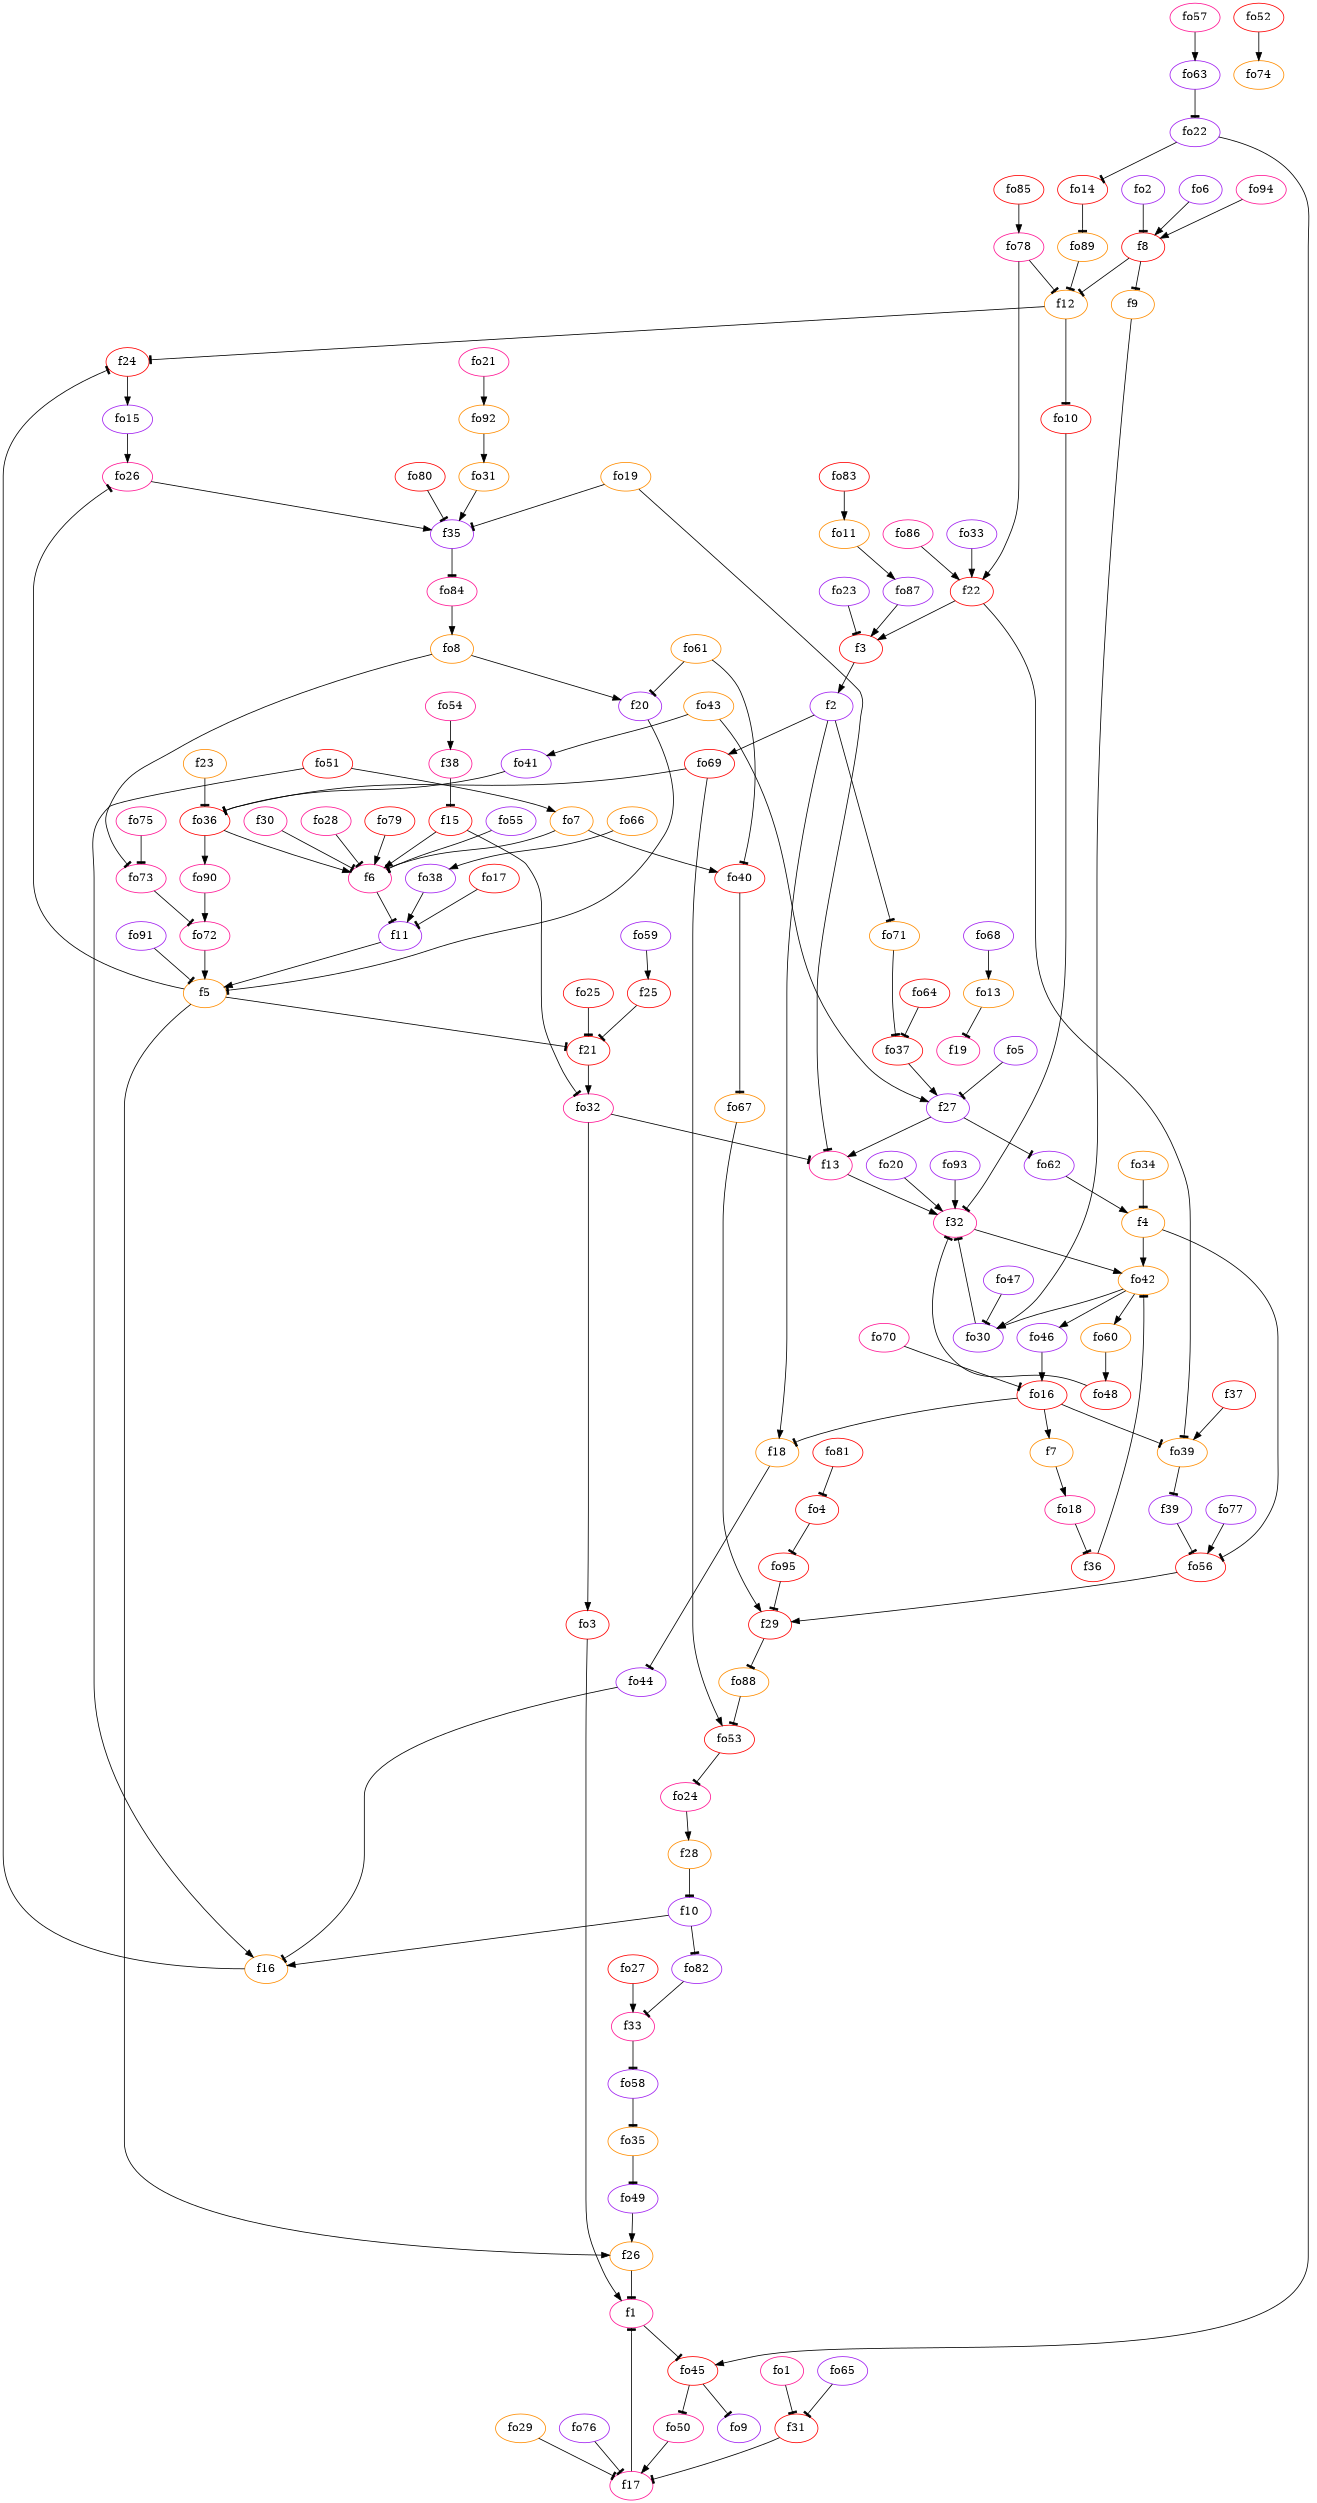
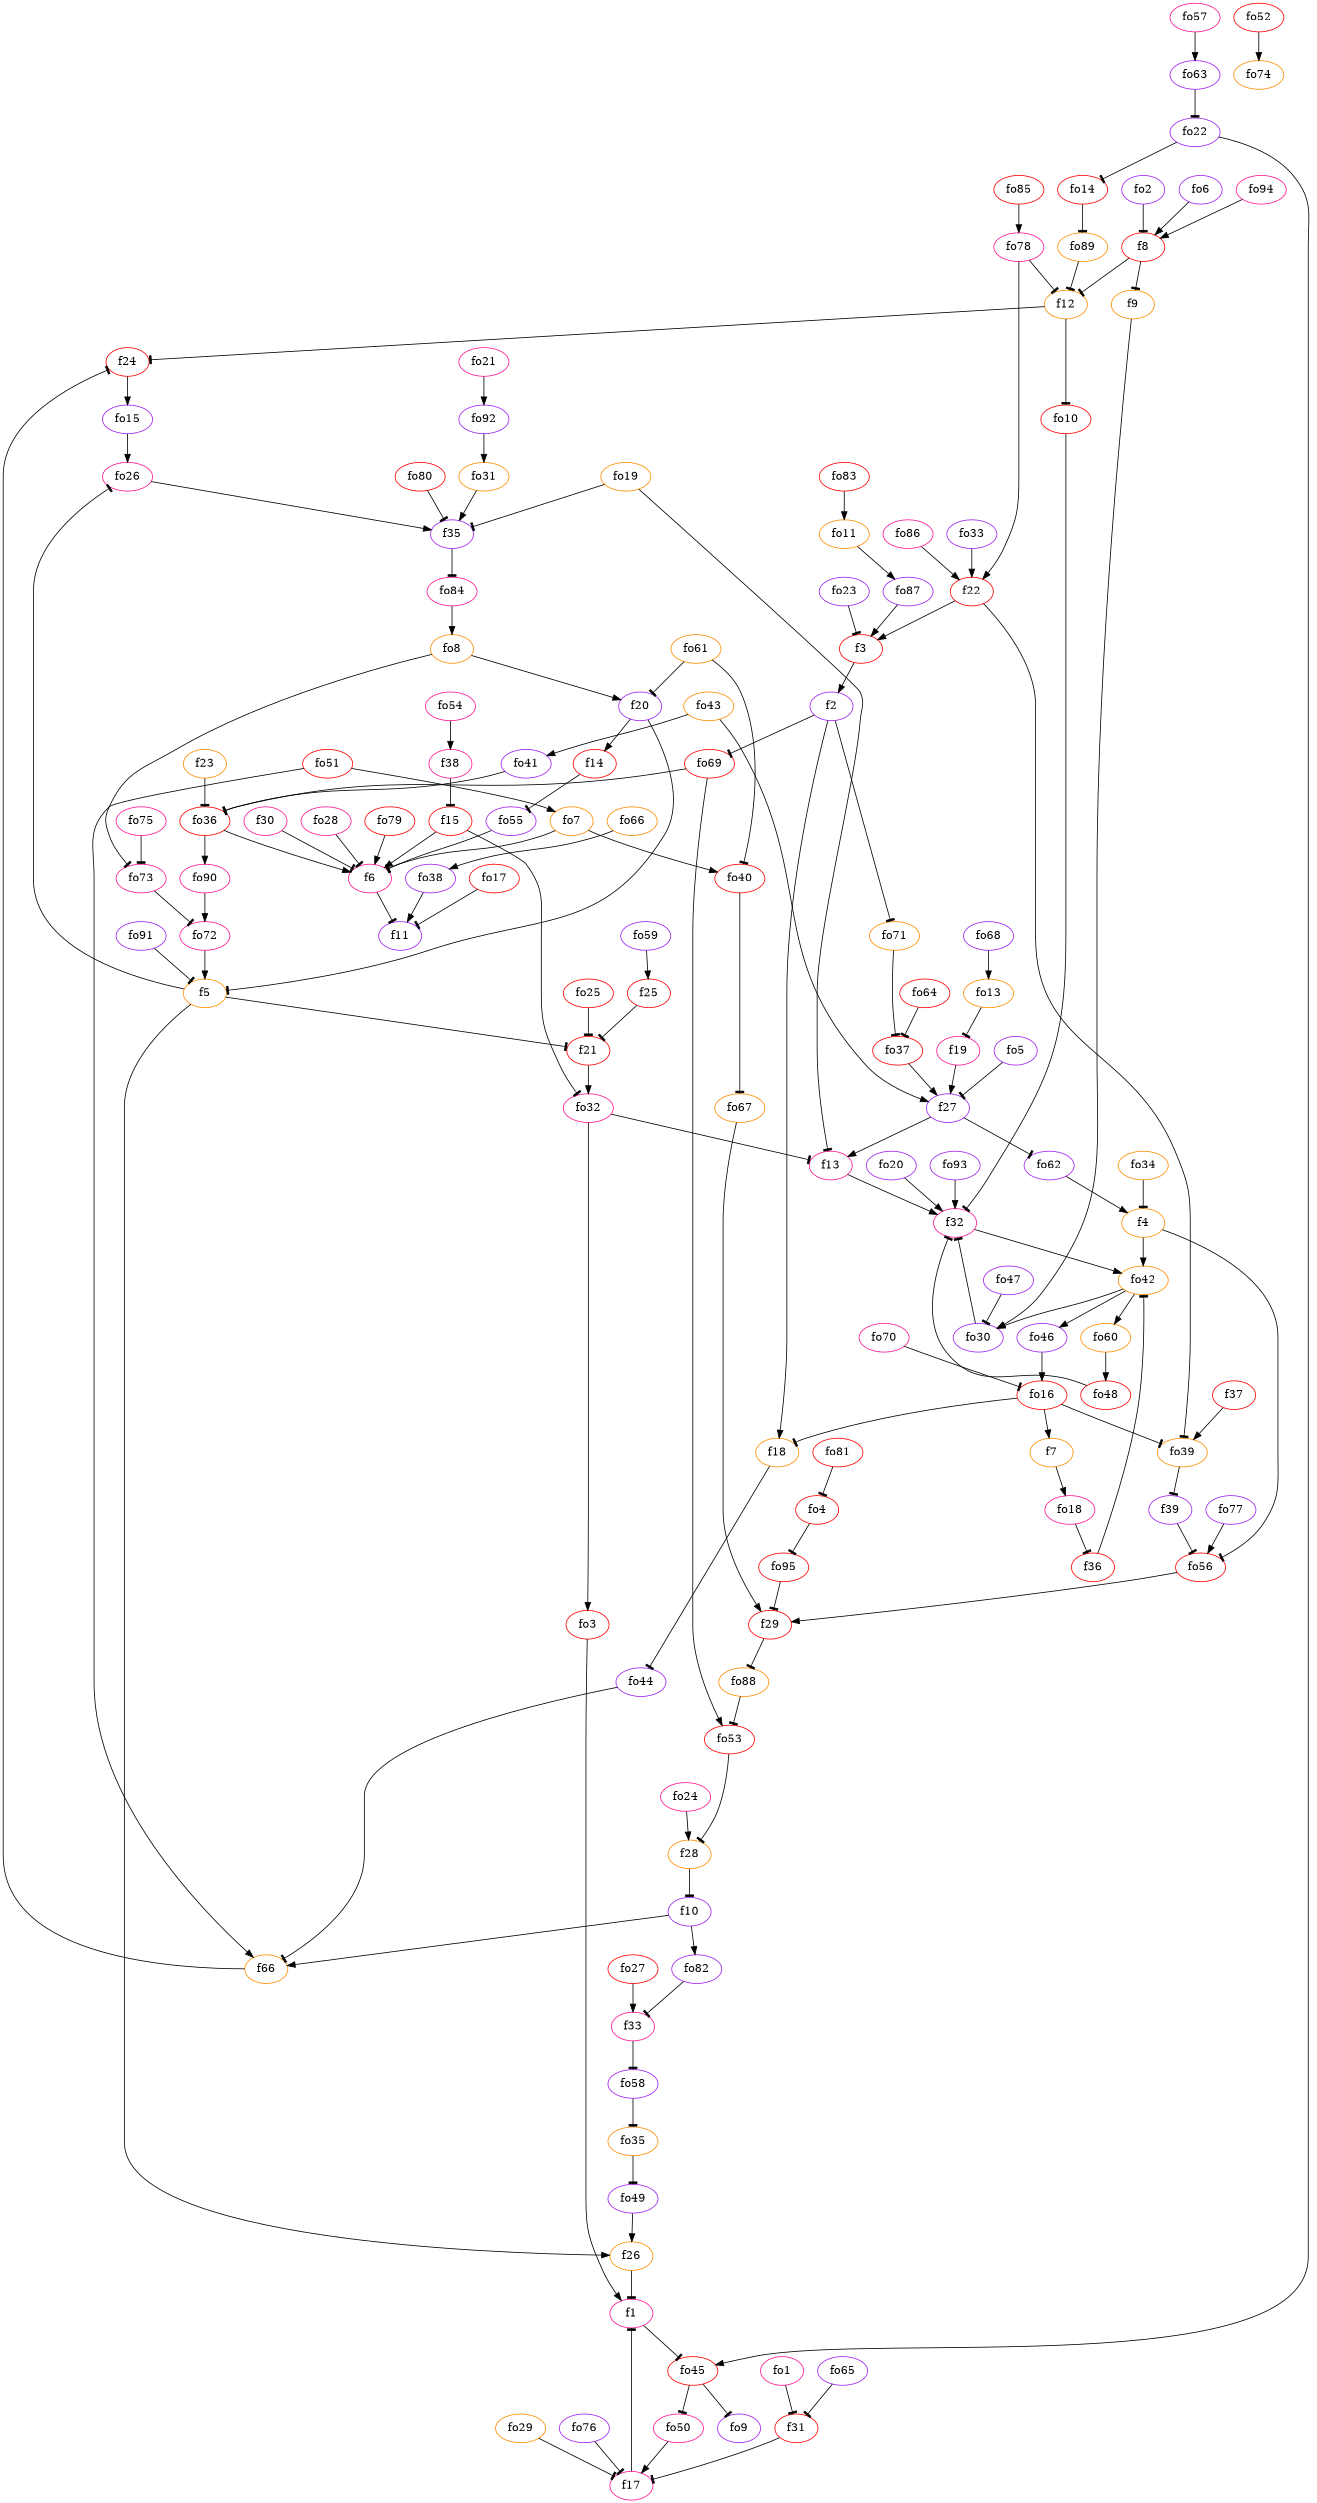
node "fo92": color darkorange -> purple
edge "f2" -> "fo69": arrowhead normal -> tee
node "f14": added
edge "f11" -> "f5": removed
edge "f19" -> "f27": added
edge "fo53" -> "fo24": now "fo53" -> "f28"
edge "f10" -> "fo82": arrowhead tee -> normal
node "f16": label "f16" -> "f66"
